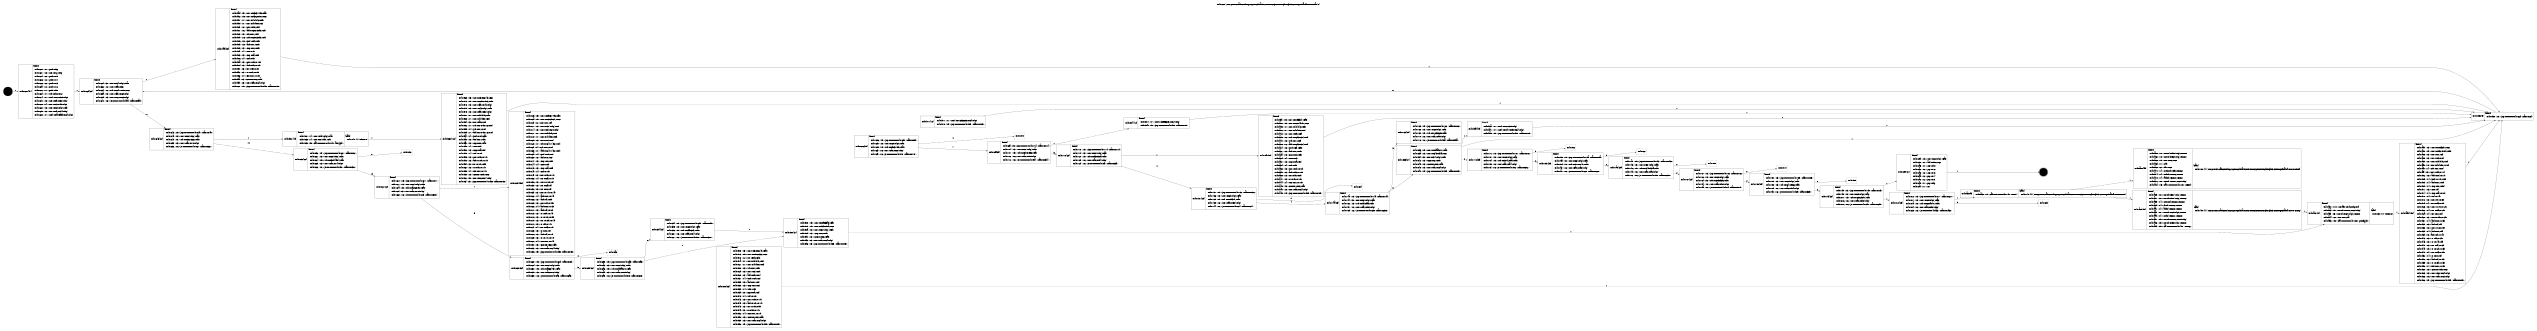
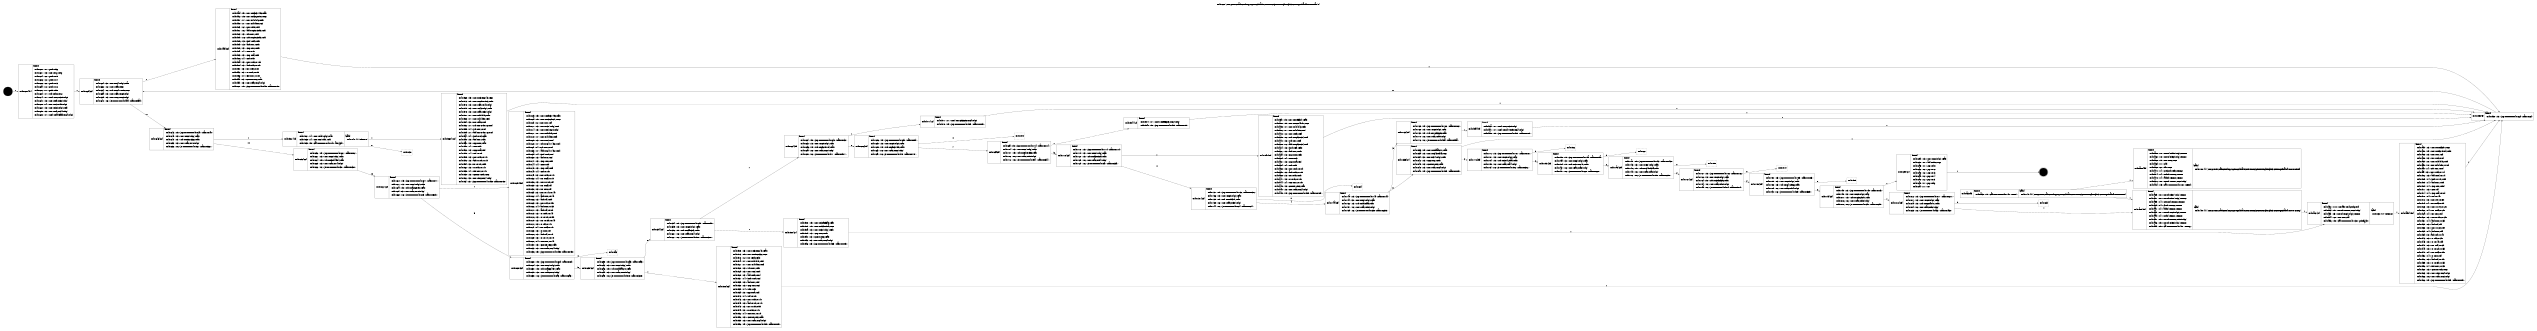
edge "0x401835 [27]" -> "0x401b9a [19]": now "0x401763 [25]" -> "0x401b9a [19]"
node "0x4016cd [25]": added
edge "0x40165c [22]" -> "0x401cb0": now "0x401961 [13]" -> "0x401cb0"
edge "0x401812 [25]" -> "0x401a53 [5]": now "0x401812 [25]" -> "0x401a89 [55]"
edge "0x40169e [22]" -> "0x4019e0 [27]": now "0x40169e [22]" -> "0x40190e [83]"
